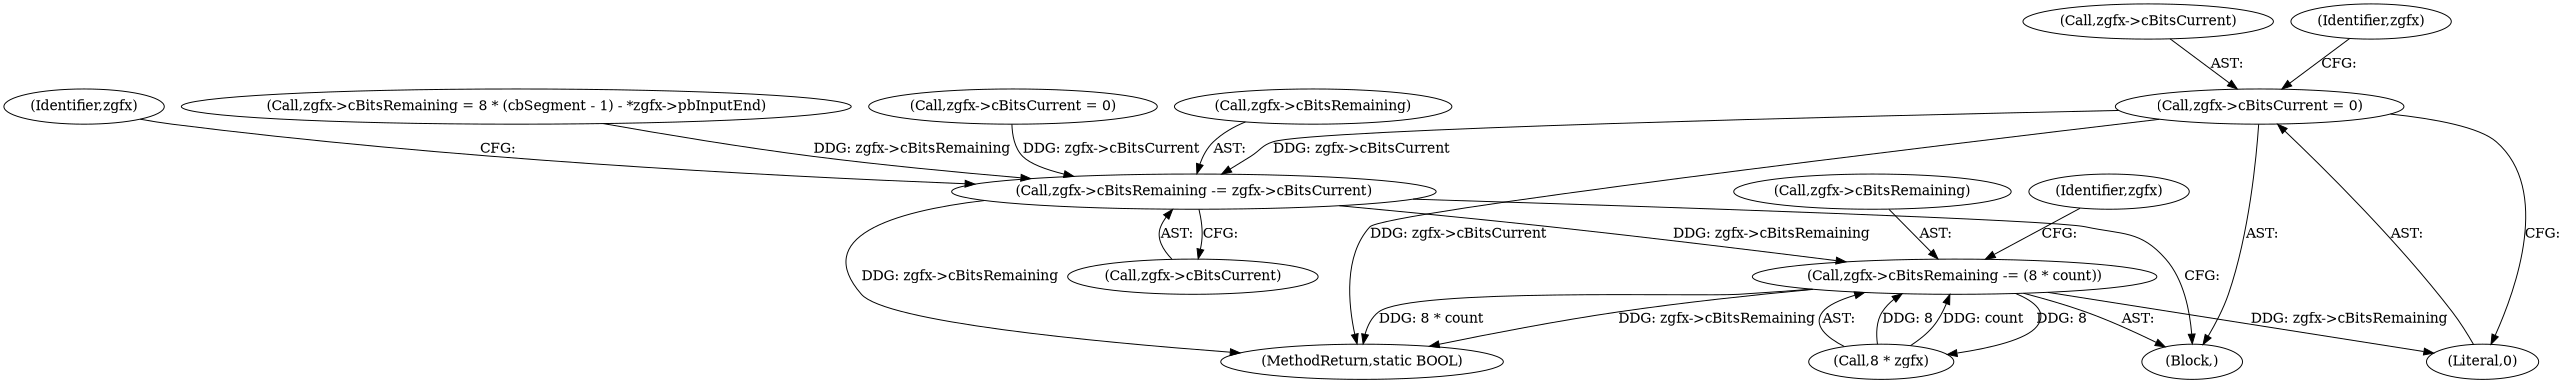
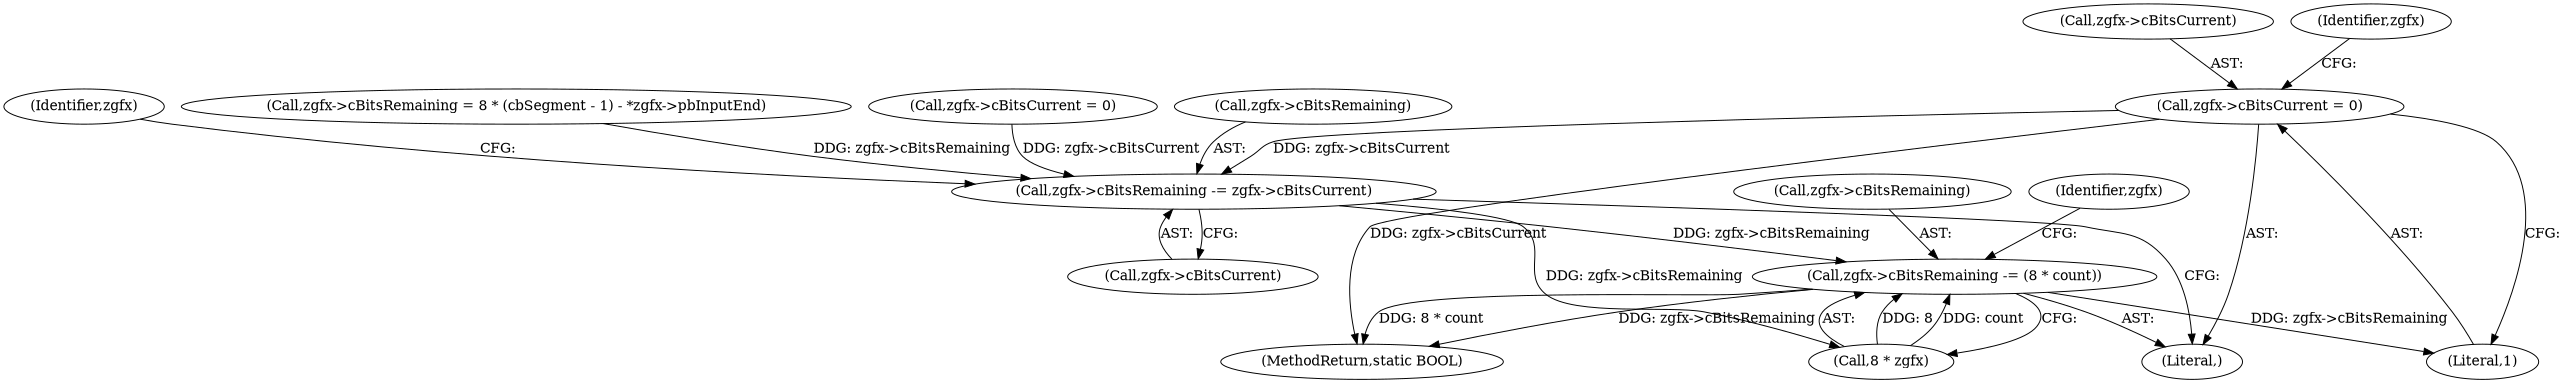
edge "(Call,zgfx->cBitsRemaining -= (8 * count))" -> "(Call,8 * zgfx)": label "DDG: 8" -> "CFG: "
edge "(Call,zgfx->cBitsRemaining -= zgfx->cBitsCurrent)" -> "(MethodReturn,static BOOL)": now "(Call,zgfx->cBitsRemaining -= zgfx->cBitsCurrent)" -> "(Call,8 * zgfx)"
node "(Block,)": label "(Block,)" -> "(Literal,)"
node "(Literal,0)": label "(Literal,0)" -> "(Literal,1)"
